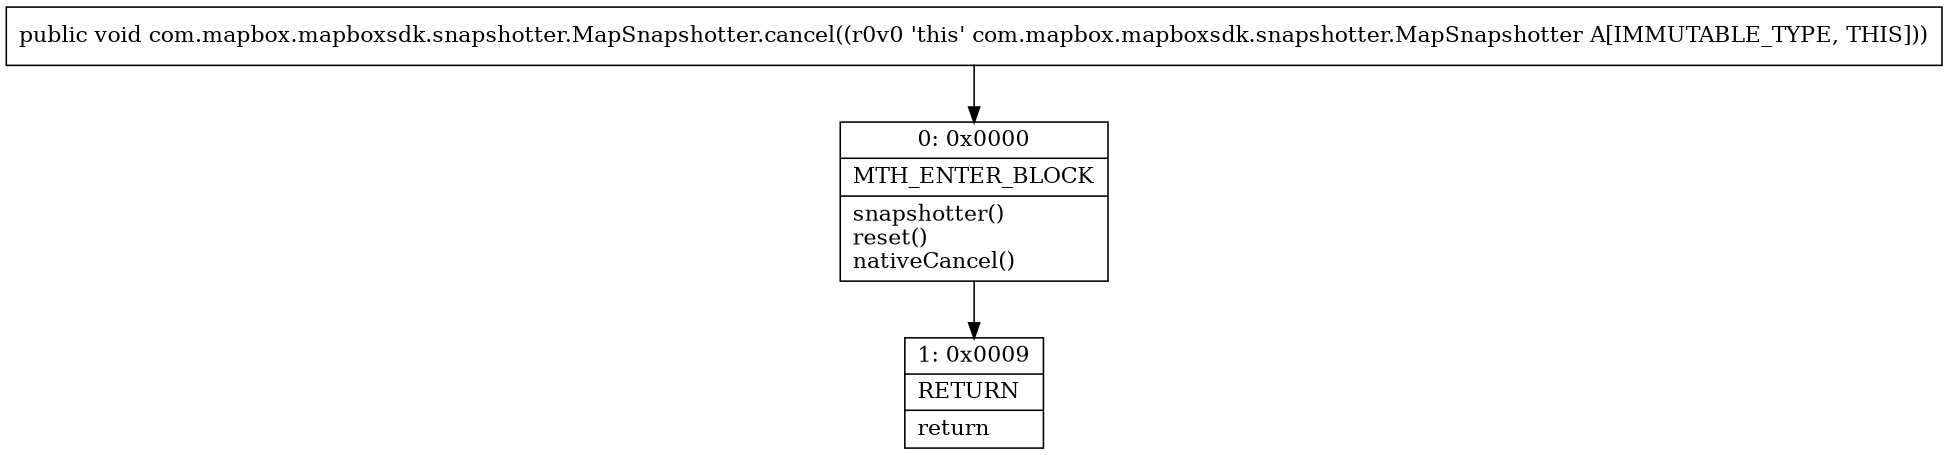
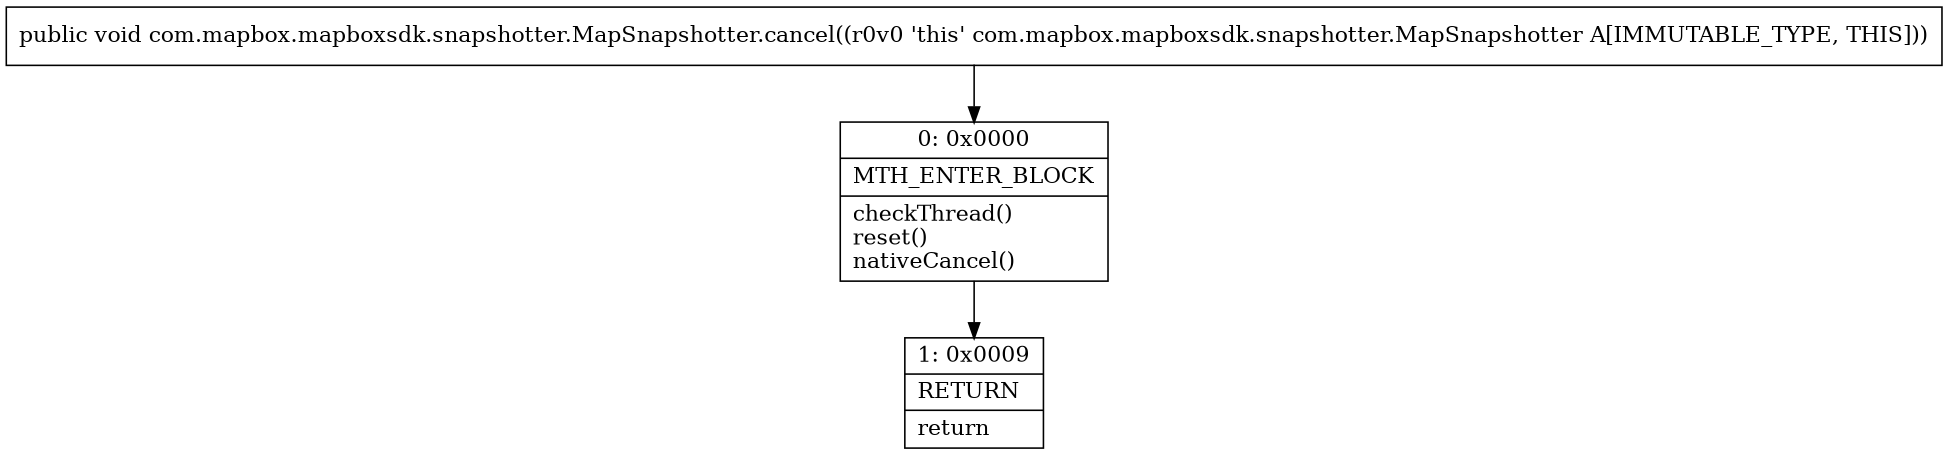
node "0: 0x0000": text "snapshotter()" -> "checkThread()"
